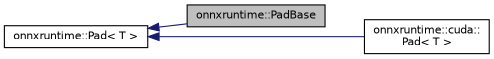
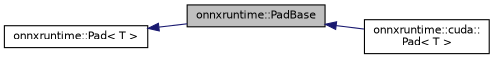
edge "onnxruntime::cuda:: Pad< T >" -> "onnxruntime::Pad< T >": now "onnxruntime::cuda:: Pad< T >" -> "onnxruntime::PadBase"
